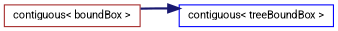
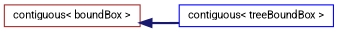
edge "contiguous< boundBox >" -> "contiguous< treeBoundBox >": reversed
